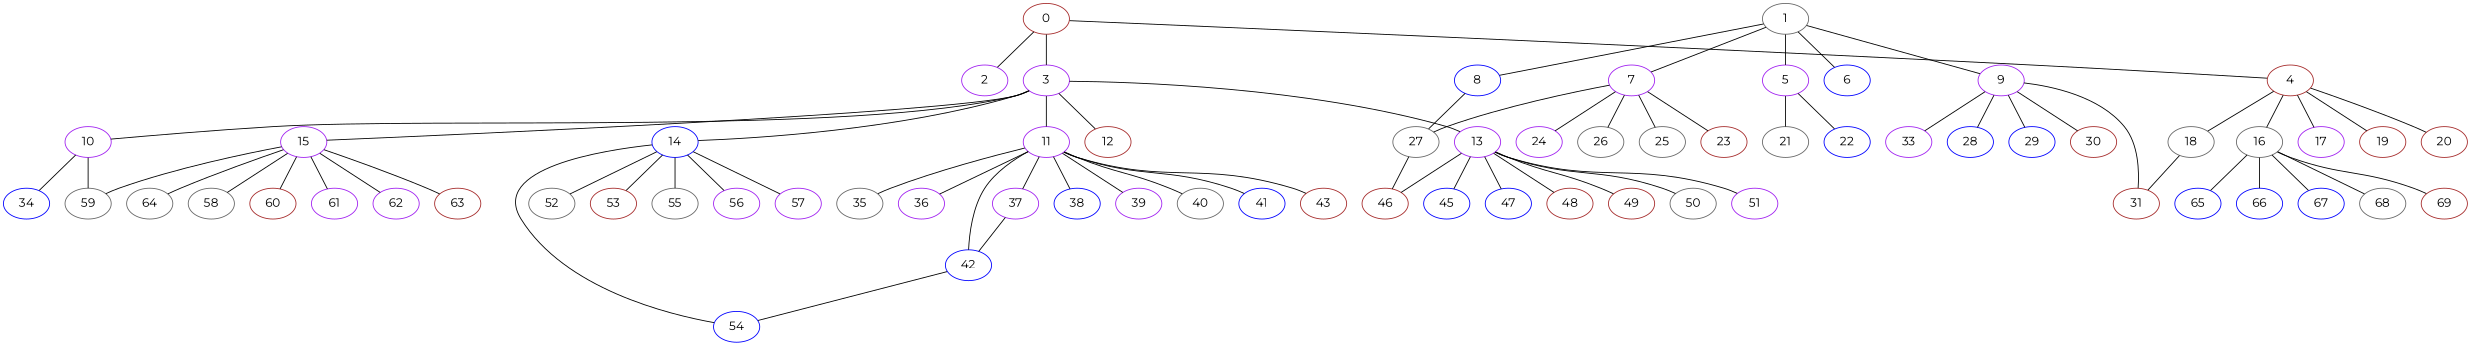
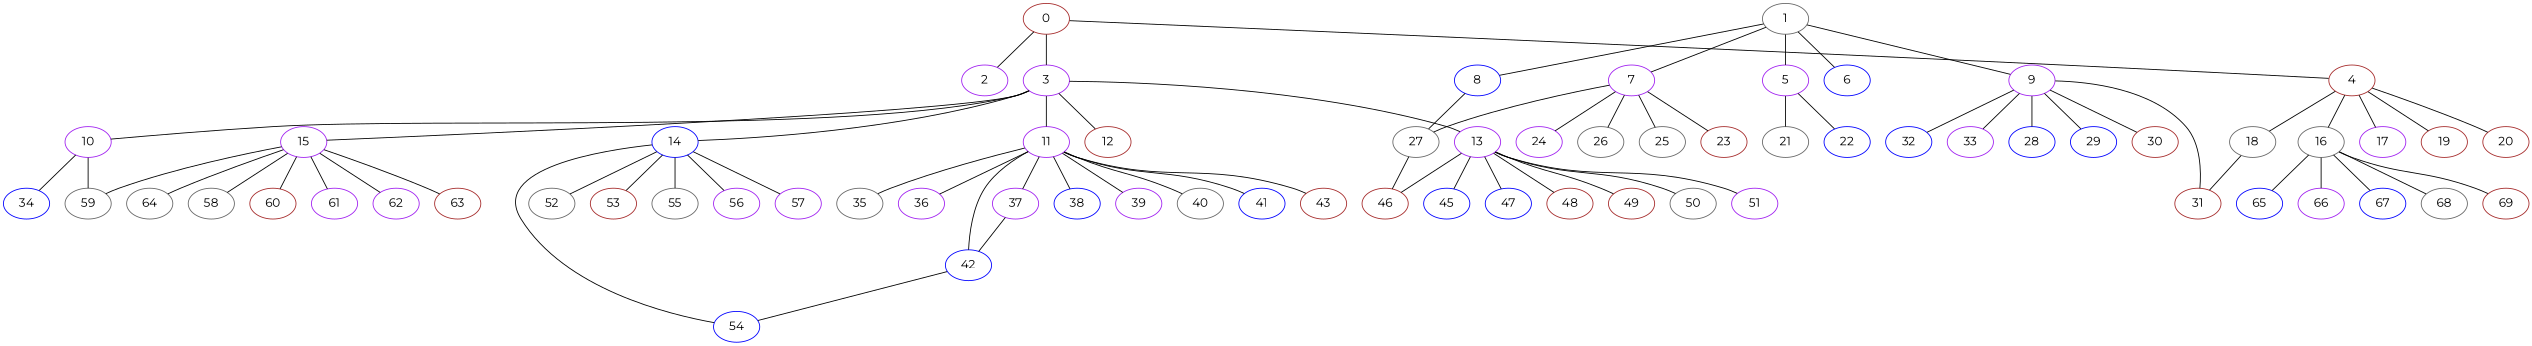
node "32": added
node "66": color blue -> purple
